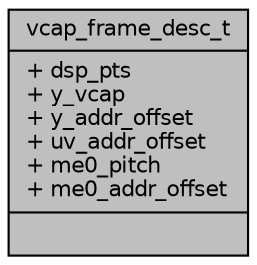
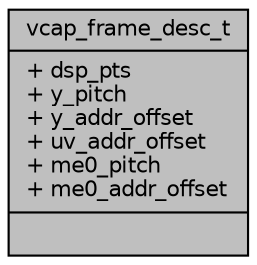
node "vcap_frame_desc_t": text "+ y_vcap" -> "+ y_pitch"
